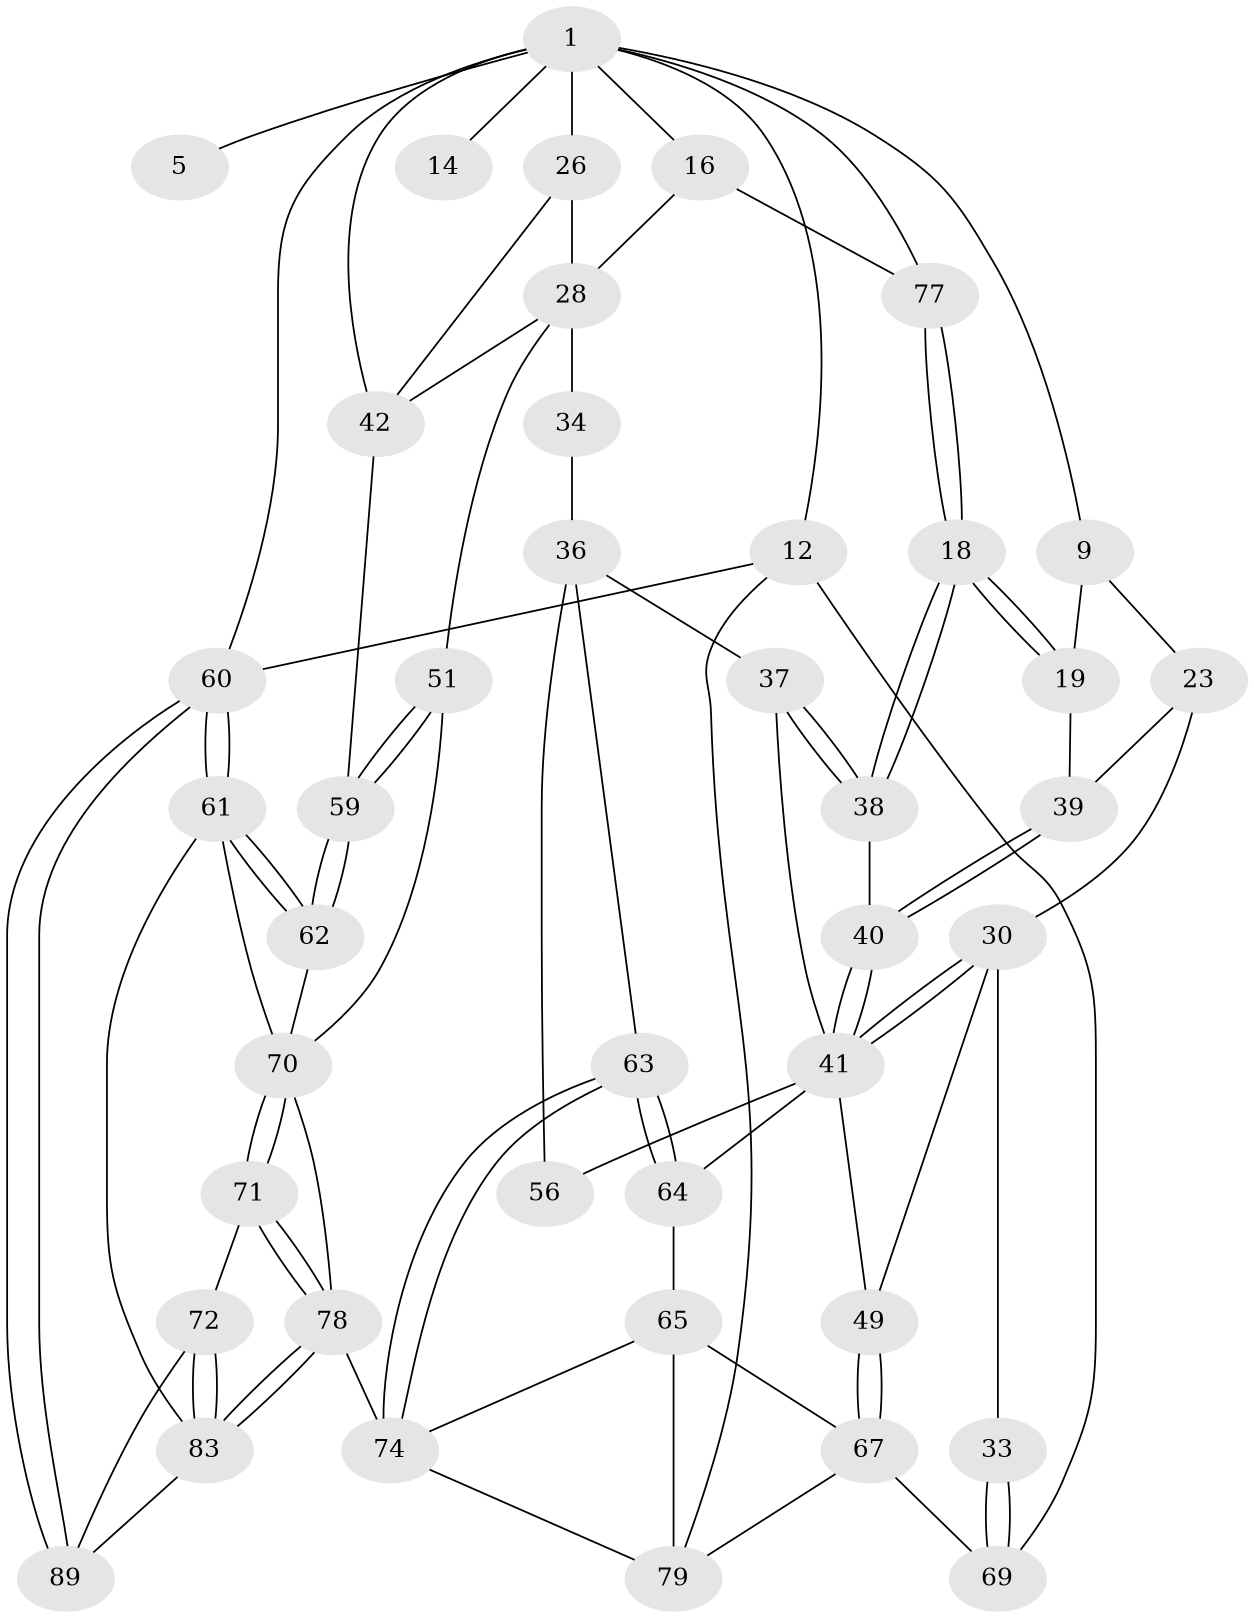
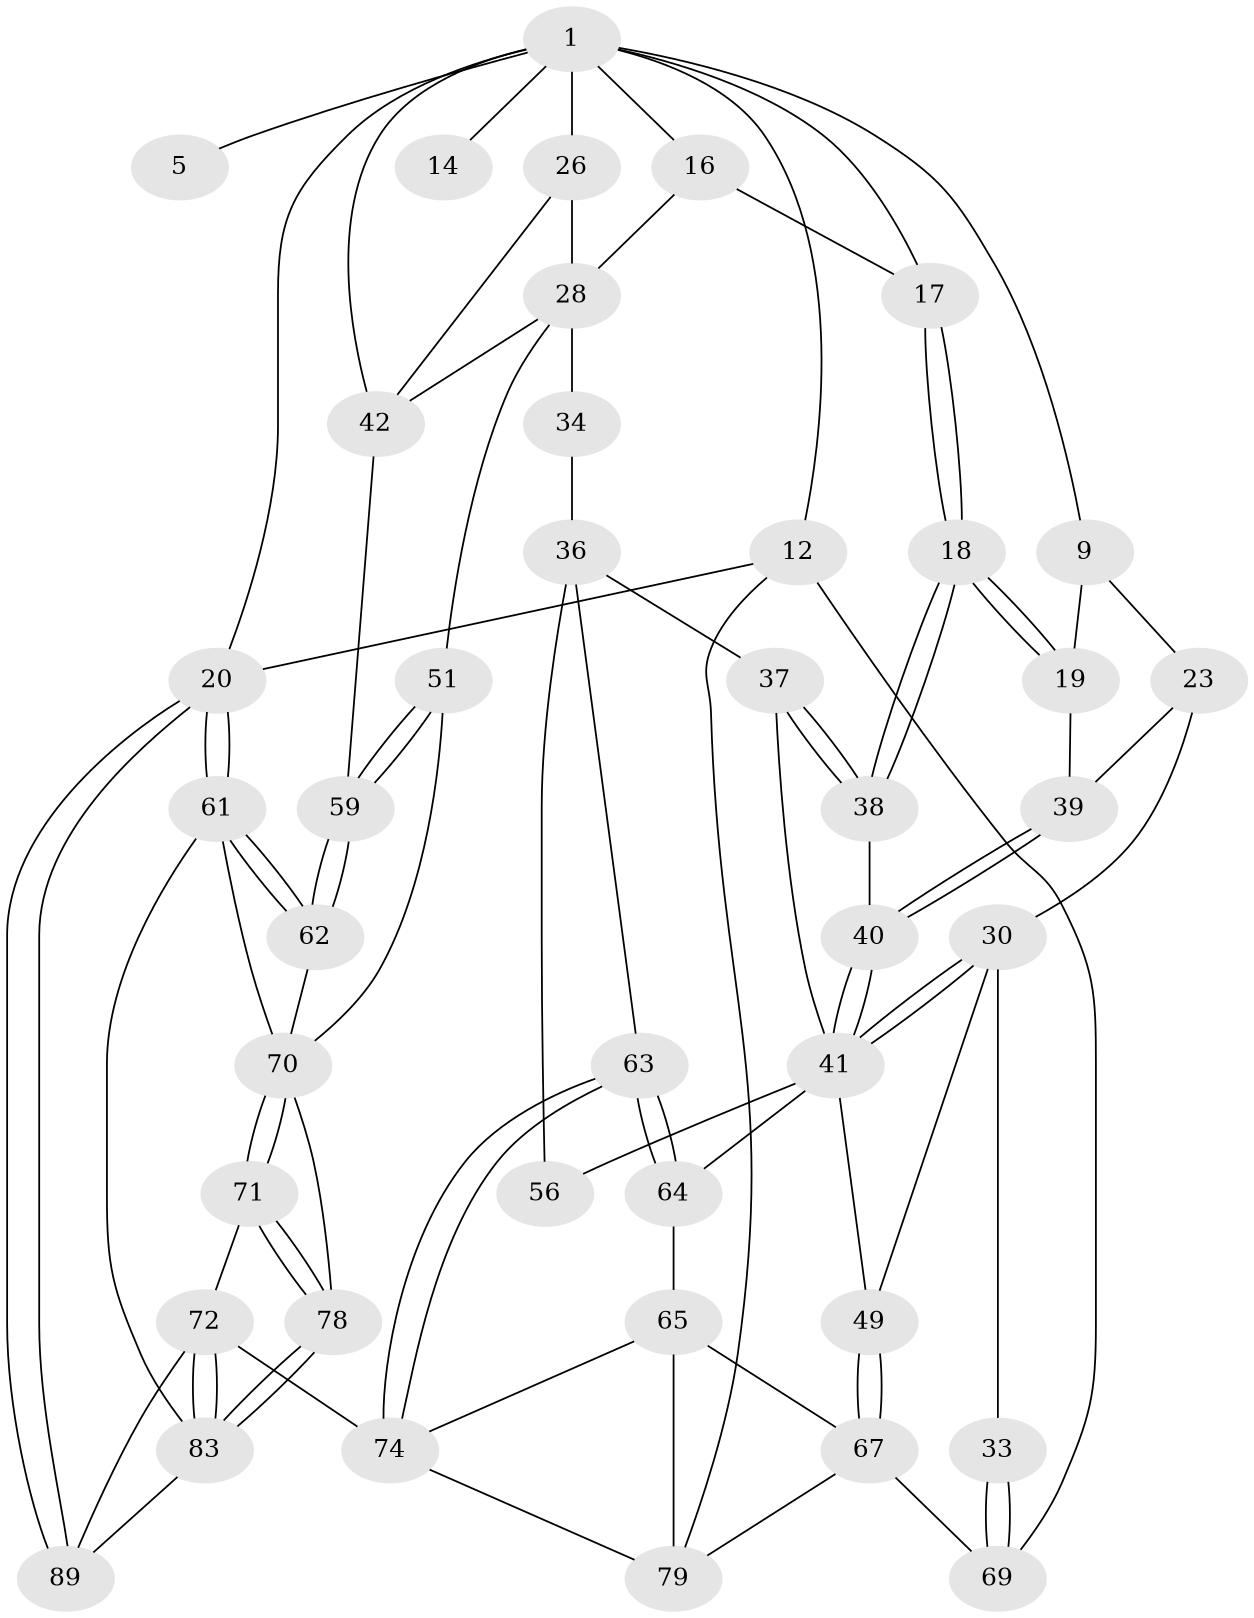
node "77": label "77" -> "17"
node "60": label "60" -> "20"
edge "78" -- "74": now "72" -- "74"
